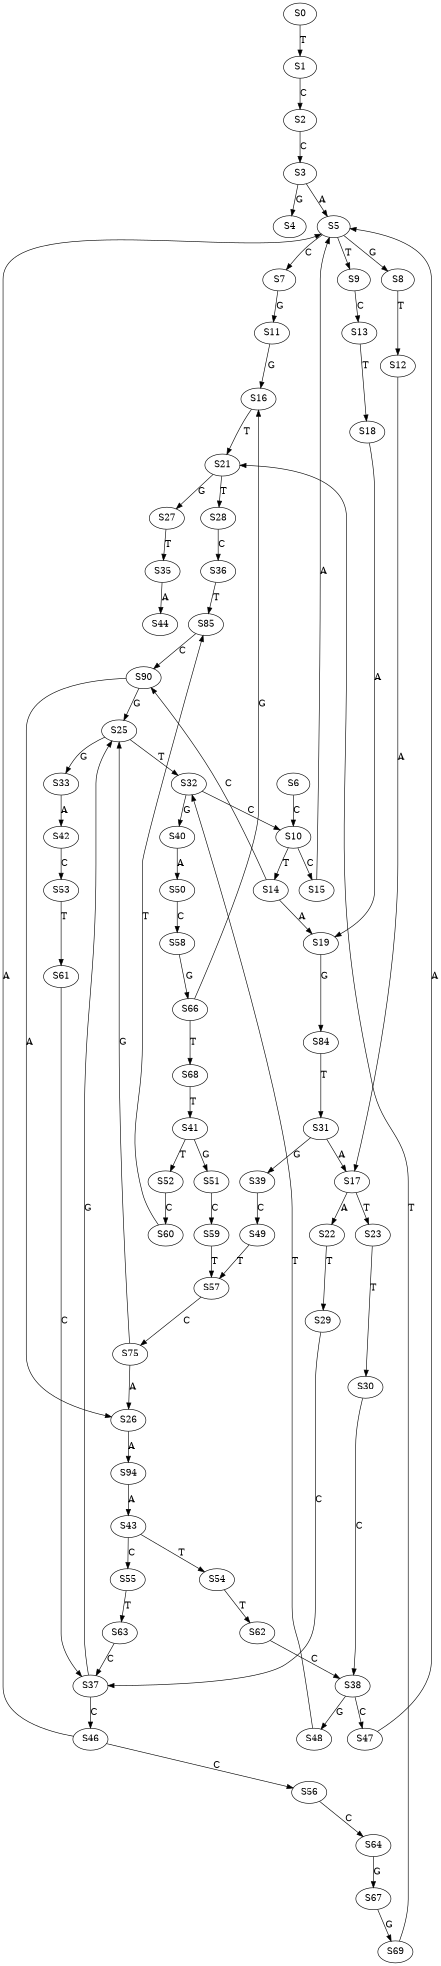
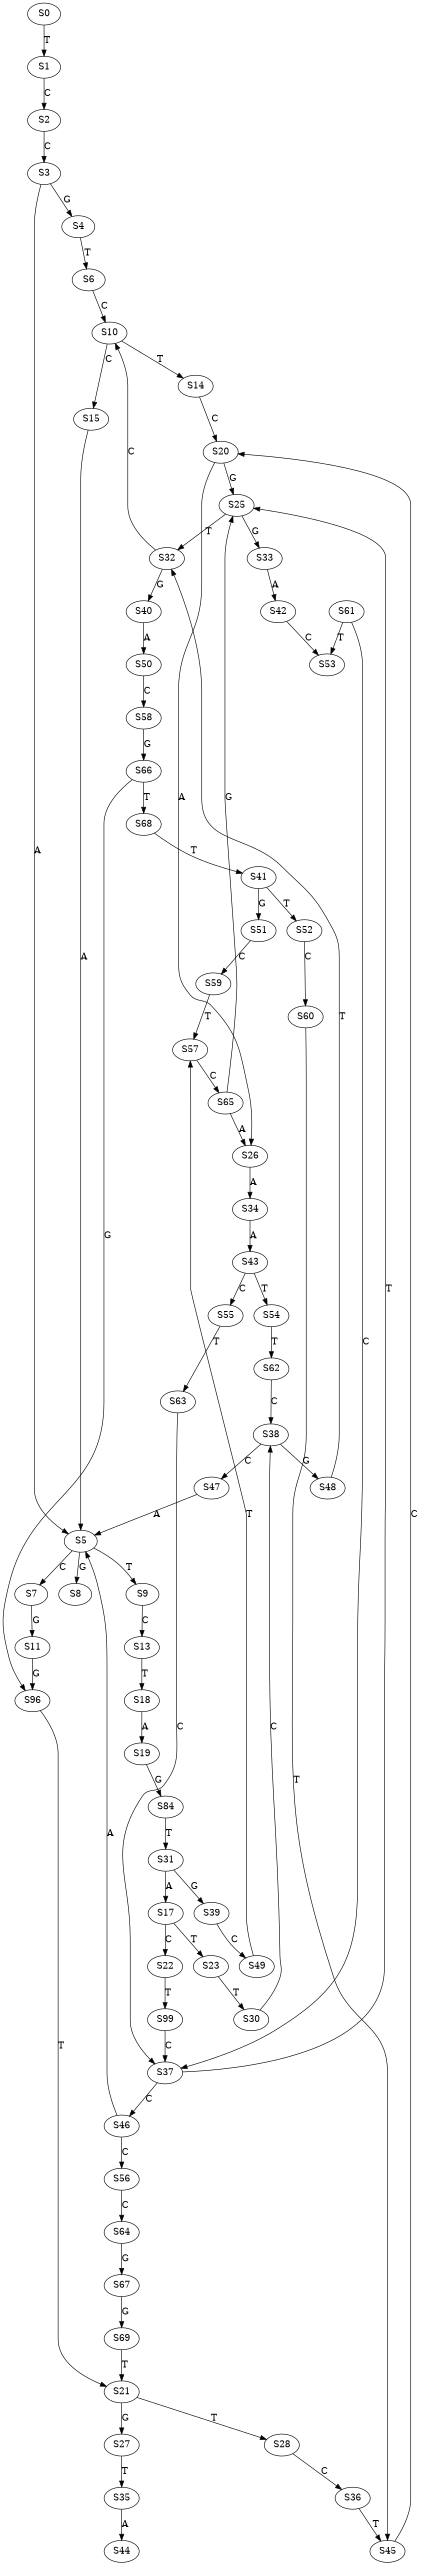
edge "S4" -> "S6": added, label "T"
node "S12": removed
node "S16": label "S16" -> "S96"
node "S85": label "S85" -> "S45"
node "S90": label "S90" -> "S20"
edge "S14" -> "S19": removed, label "A"
edge "S53" -> "S61": reversed
edge "S37" -> "S25": label "G" -> "T"
edge "S17" -> "S22": label "A" -> "C"
node "S29": label "S29" -> "S99"
node "S75": label "S75" -> "S65"
node "S94": label "S94" -> "S34"
